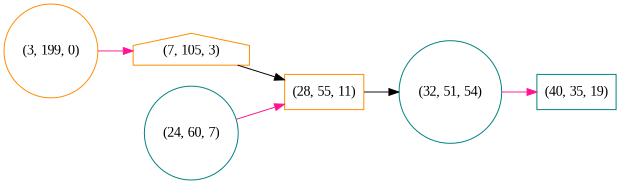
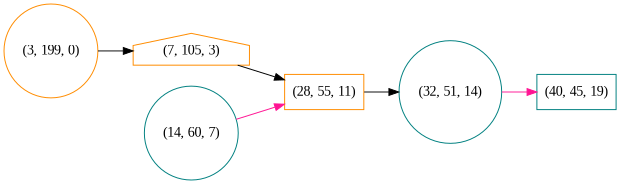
edge "(3, 199, 0)" -> "(7, 105, 3)": color deeppink -> black
node "(32, 51, 54)": label "(32, 51, 54)" -> "(32, 51, 14)"
node "(40, 35, 19)": label "(40, 35, 19)" -> "(40, 45, 19)"
node "(24, 60, 7)": label "(24, 60, 7)" -> "(14, 60, 7)"
